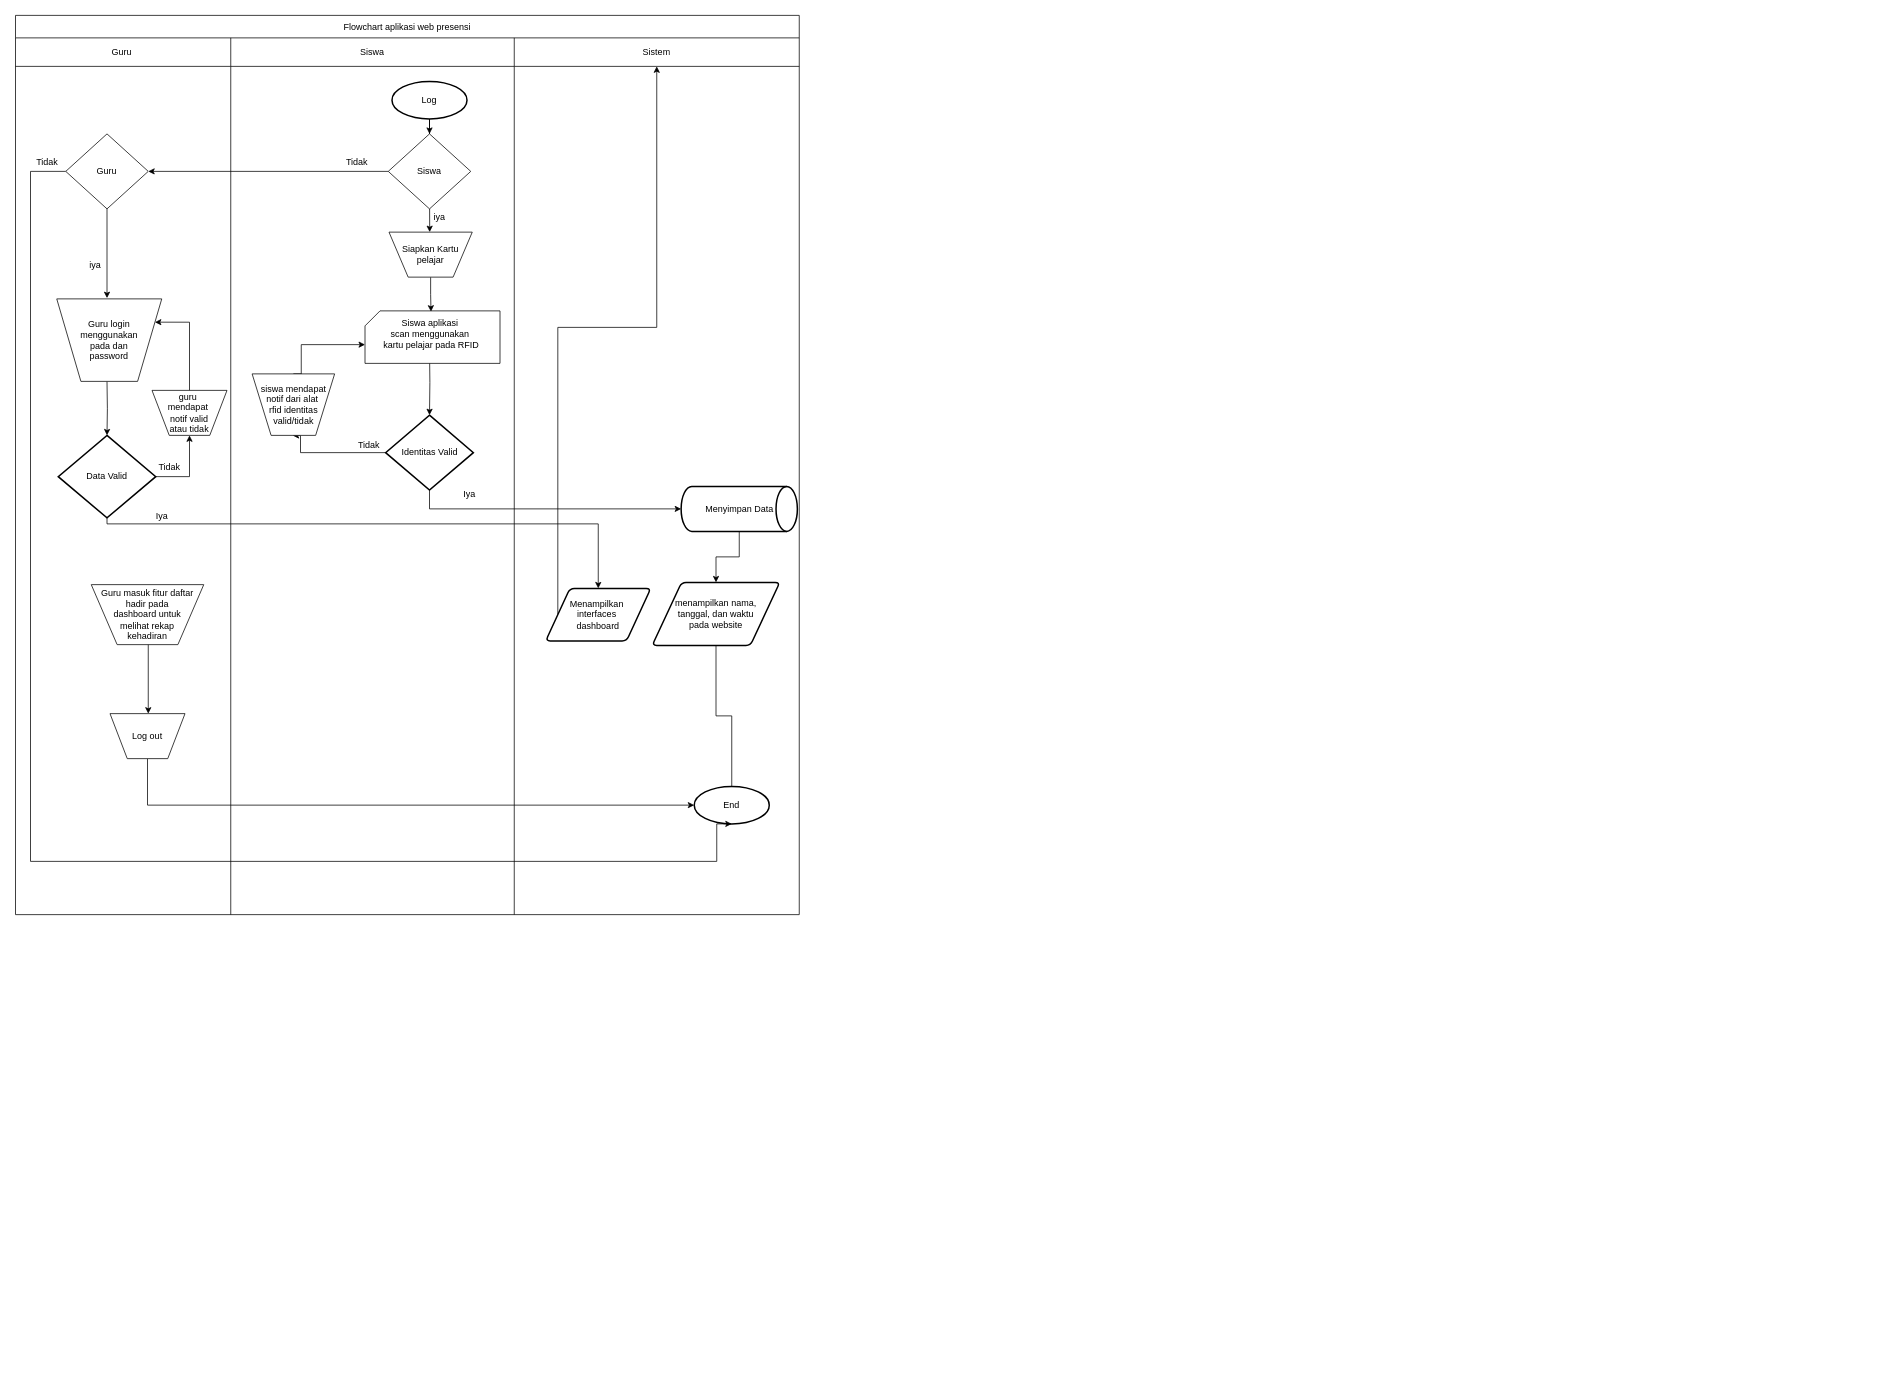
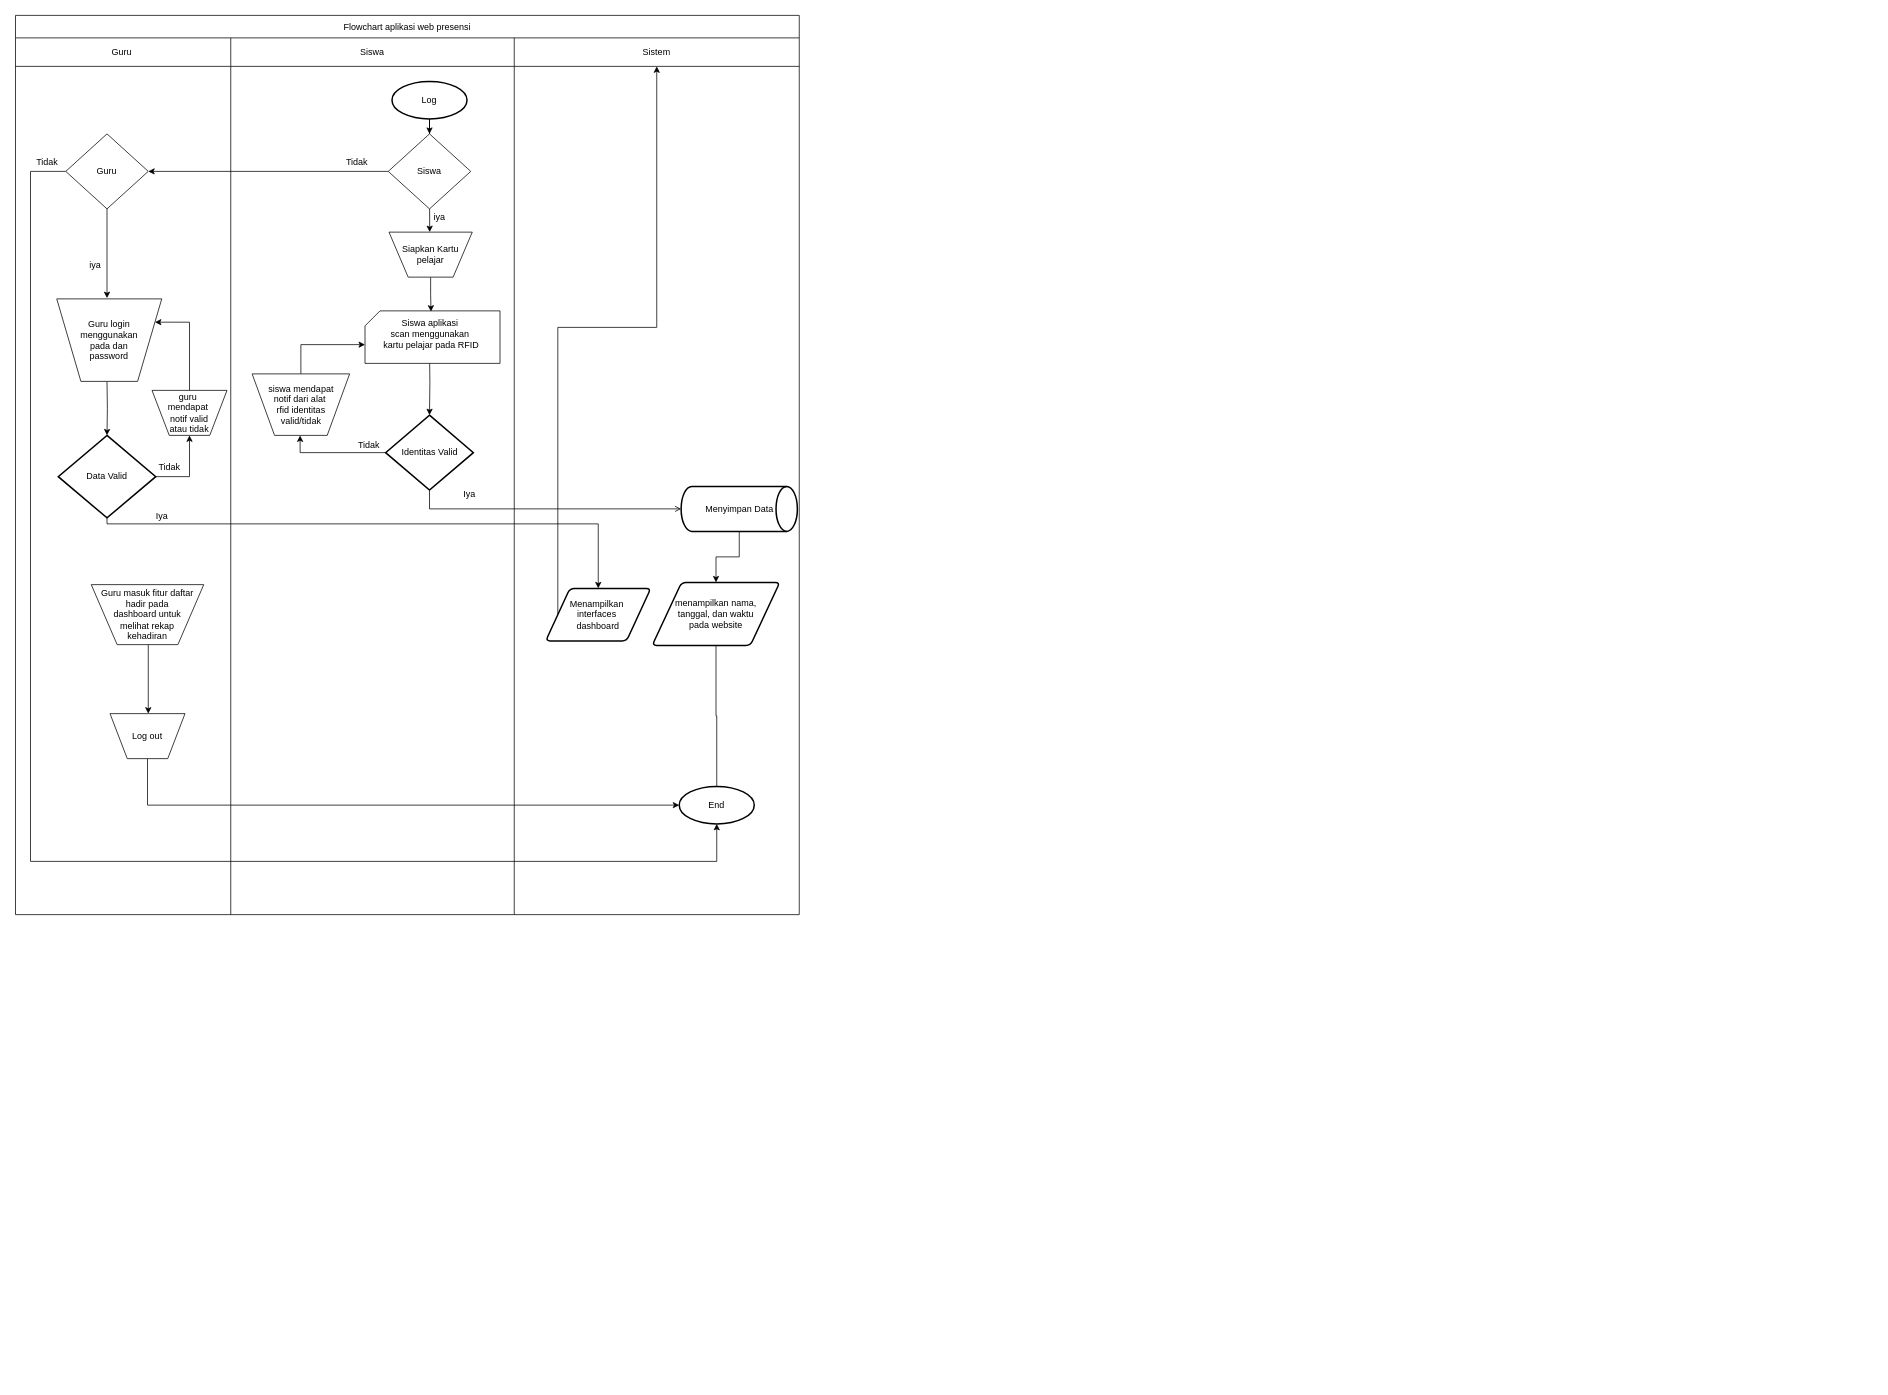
node "siswa mendapat notif dari alat rfid identitas valid/tidak": size 83x62 -> 98x62
edge "Identitas Valid" -> "Menyimpan Data": arrowhead classic -> open
node "End": moved (732, 805) -> (717, 805)
